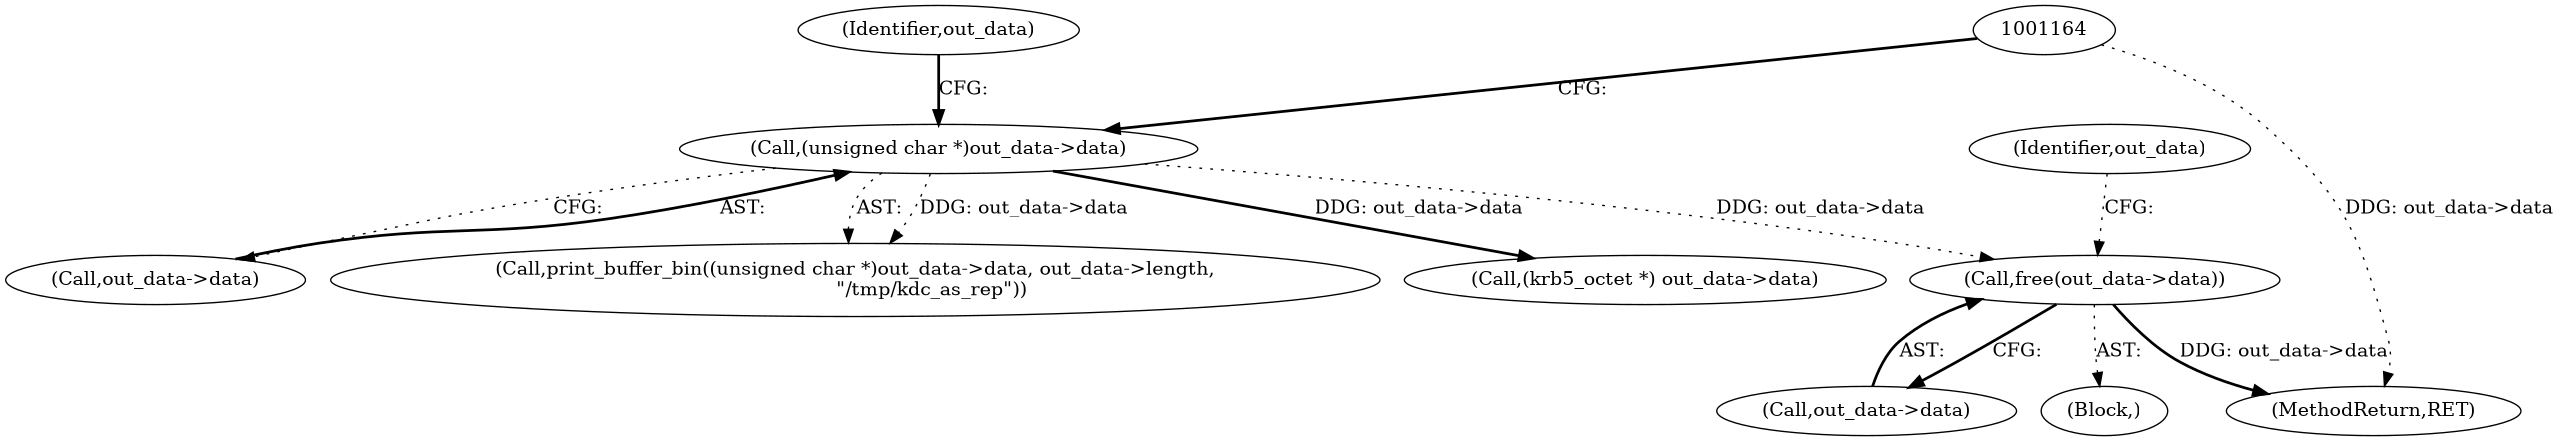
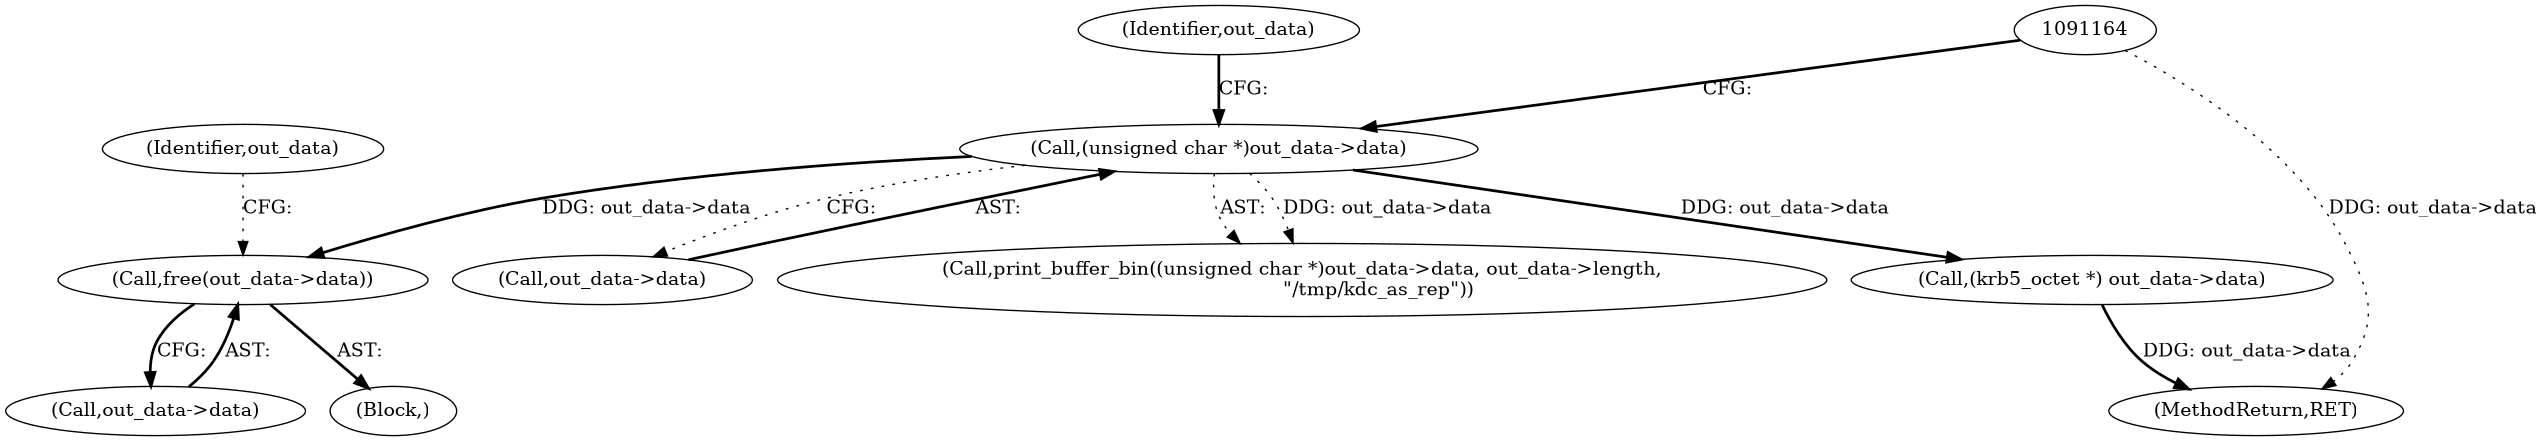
node "1001164": label "1001164" -> "1091164"
edge "(Call,(unsigned char *)out_data->data)" -> "(Call,free(out_data->data))": style dotted -> bold
edge "(Call,free(out_data->data))" -> "(Block,)": style dotted -> bold
edge "(Call,free(out_data->data))" -> "(MethodReturn,RET)": now "(Call,(krb5_octet *) out_data->data)" -> "(MethodReturn,RET)"
